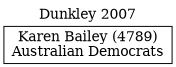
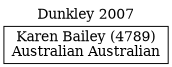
node "Karen Bailey (4789) Australian Democrats": label "Karen Bailey (4789) Australian Democrats" -> "Karen Bailey (4789) Australian Australian"
